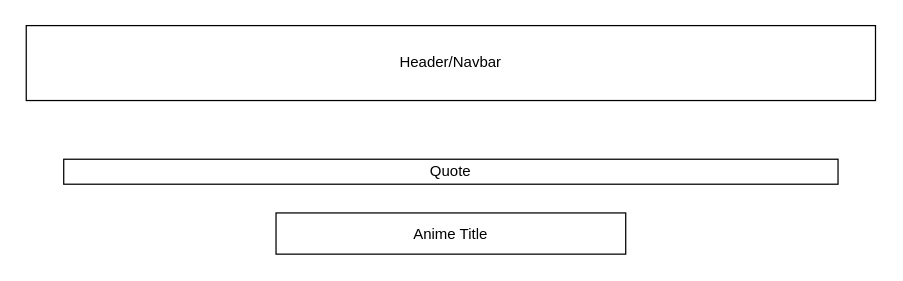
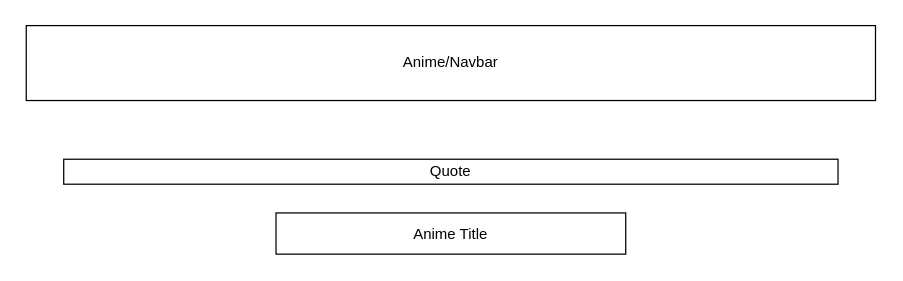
node "Header/Navbar": label "Header/Navbar" -> "Anime/Navbar"
